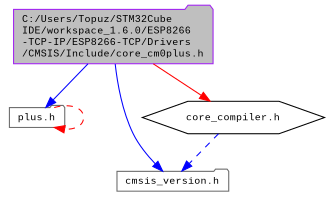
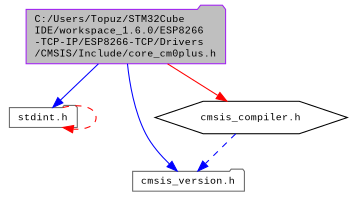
node "plus.h": label "plus.h" -> "stdint.h"
node "core_compiler.h": label "core_compiler.h" -> "cmsis_compiler.h"
